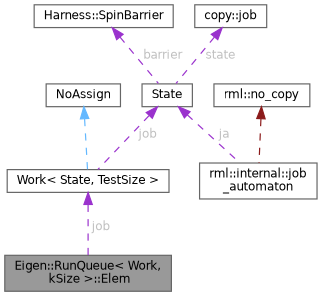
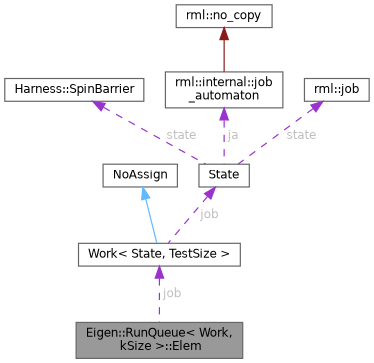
node "copy::job": label "copy::job" -> "rml::job"
edge "State" -> "Harness::SpinBarrier": label " barrier" -> " state"
edge "rml::internal::job _automaton" -> "State": reversed
edge "rml::internal::job _automaton" -> "rml::no_copy": style dashed -> solid
edge "Work< State, TestSize >" -> "NoAssign": style dashed -> solid
